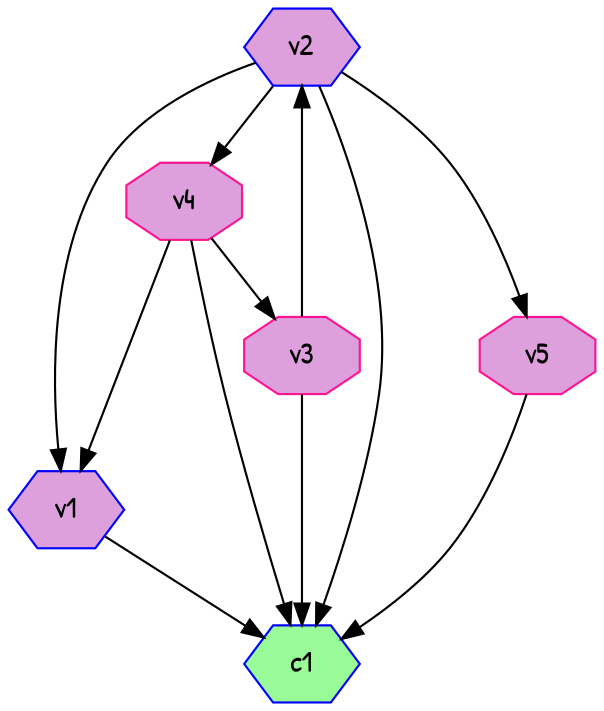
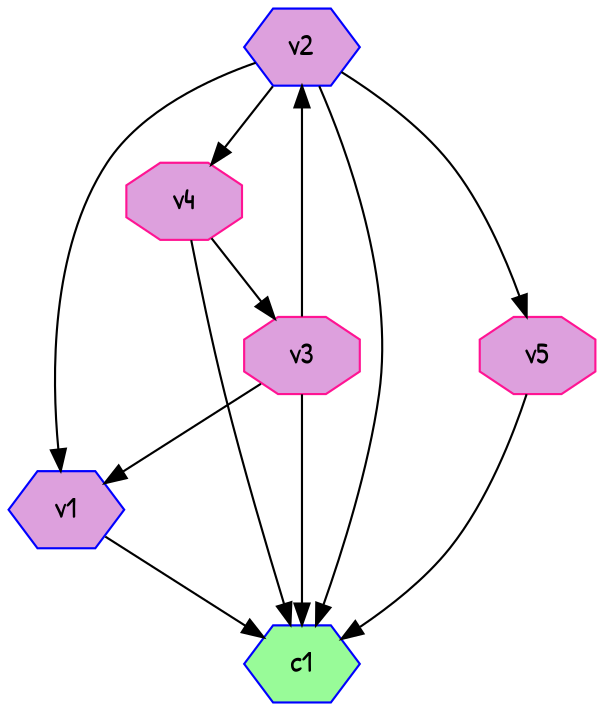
edge "v4" -> "v1": now "v3" -> "v1"
